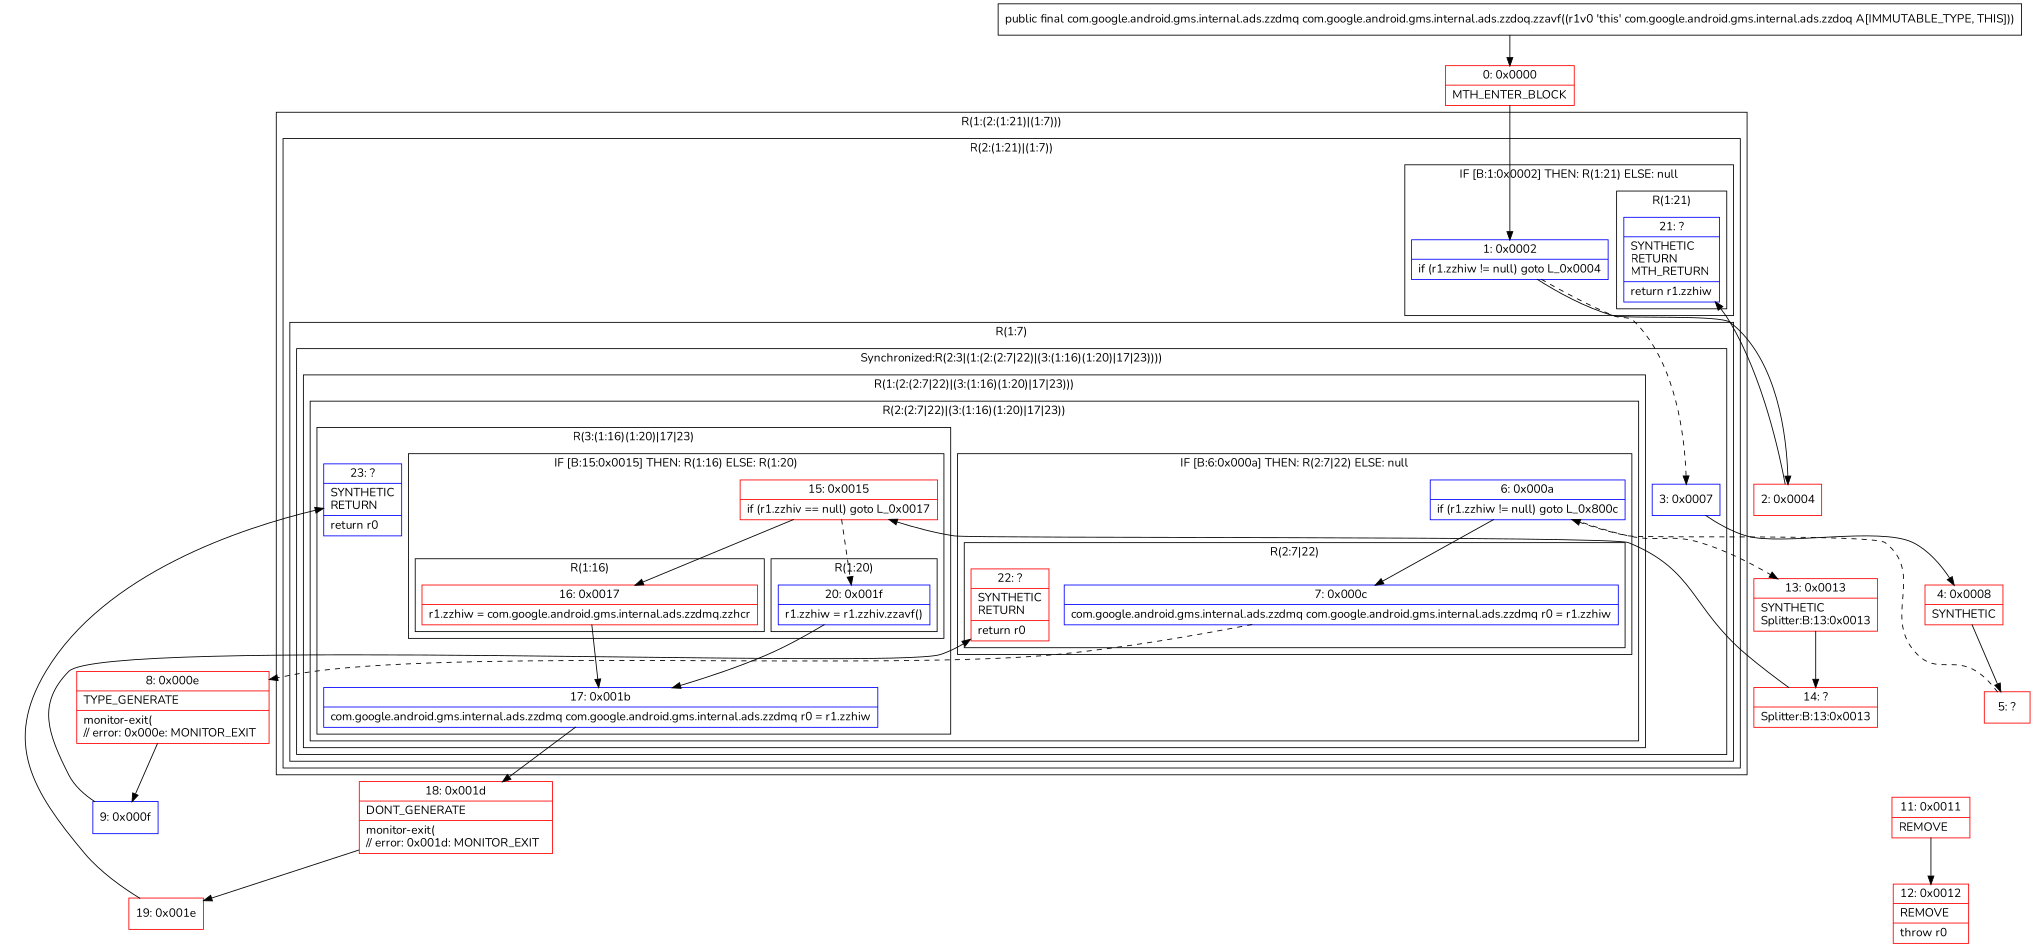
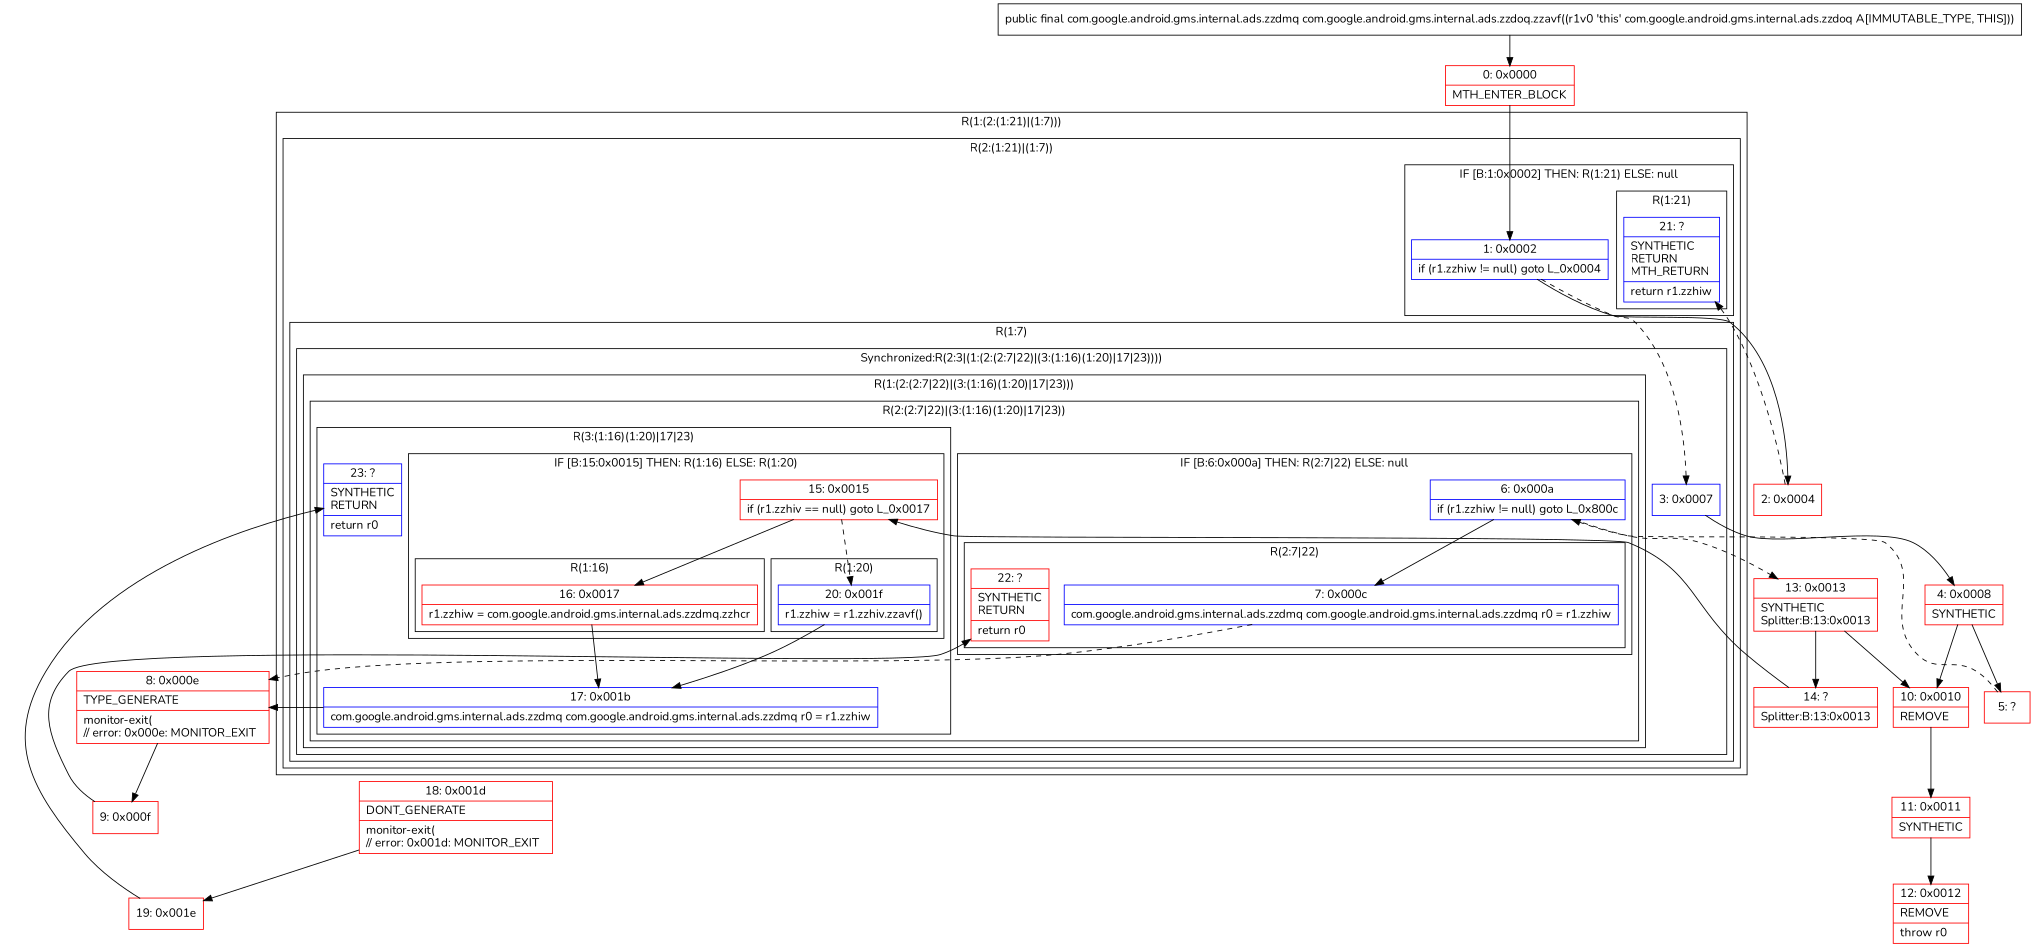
edge "2: 0x0004" -> "21: ?": style solid -> dashed
node "10: 0x0010": added
edge "17: 0x001b" -> "18: 0x001d": now "17: 0x001b" -> "8: 0x000e"
node "9: 0x000f": color blue -> red
node "11: 0x0011": text "REMOVE" -> "SYNTHETIC"
